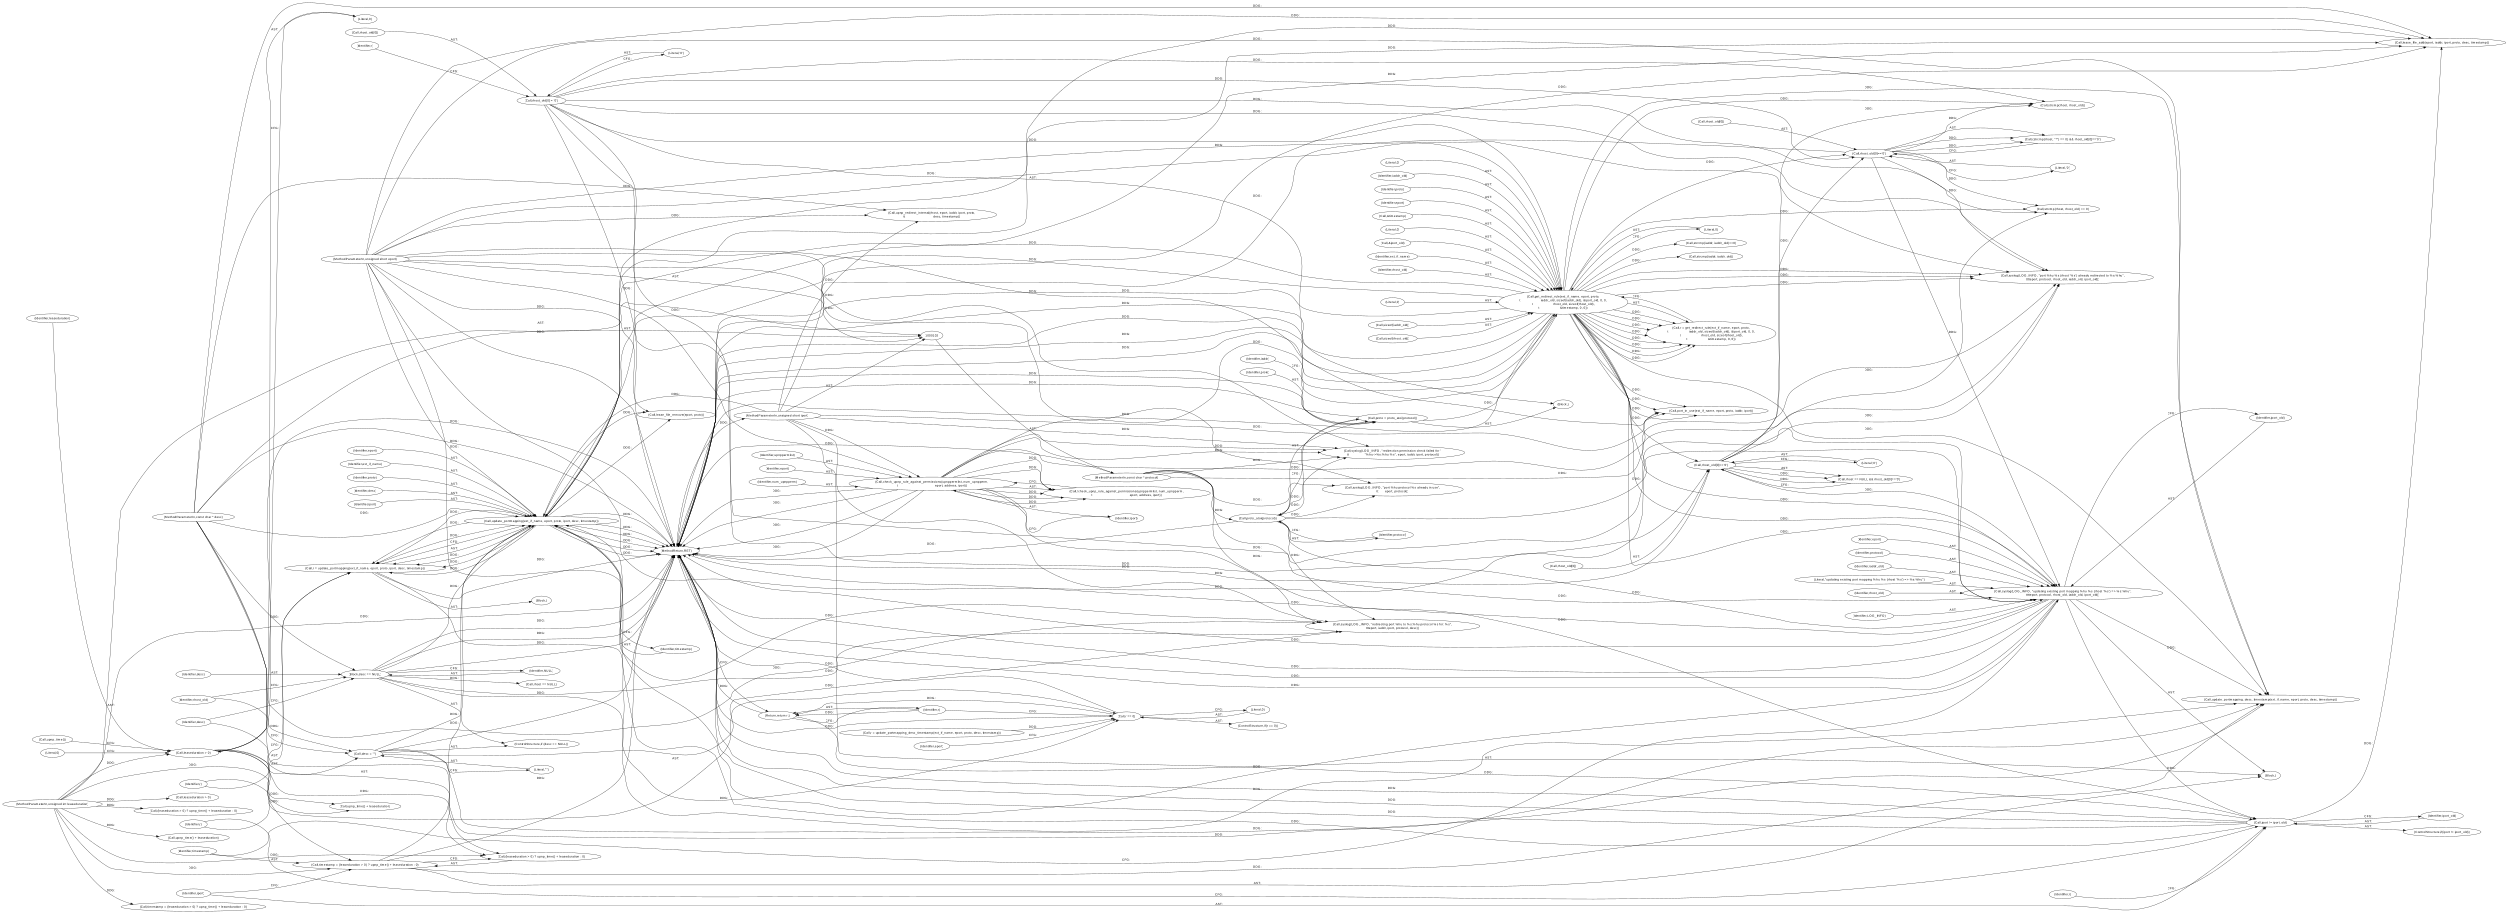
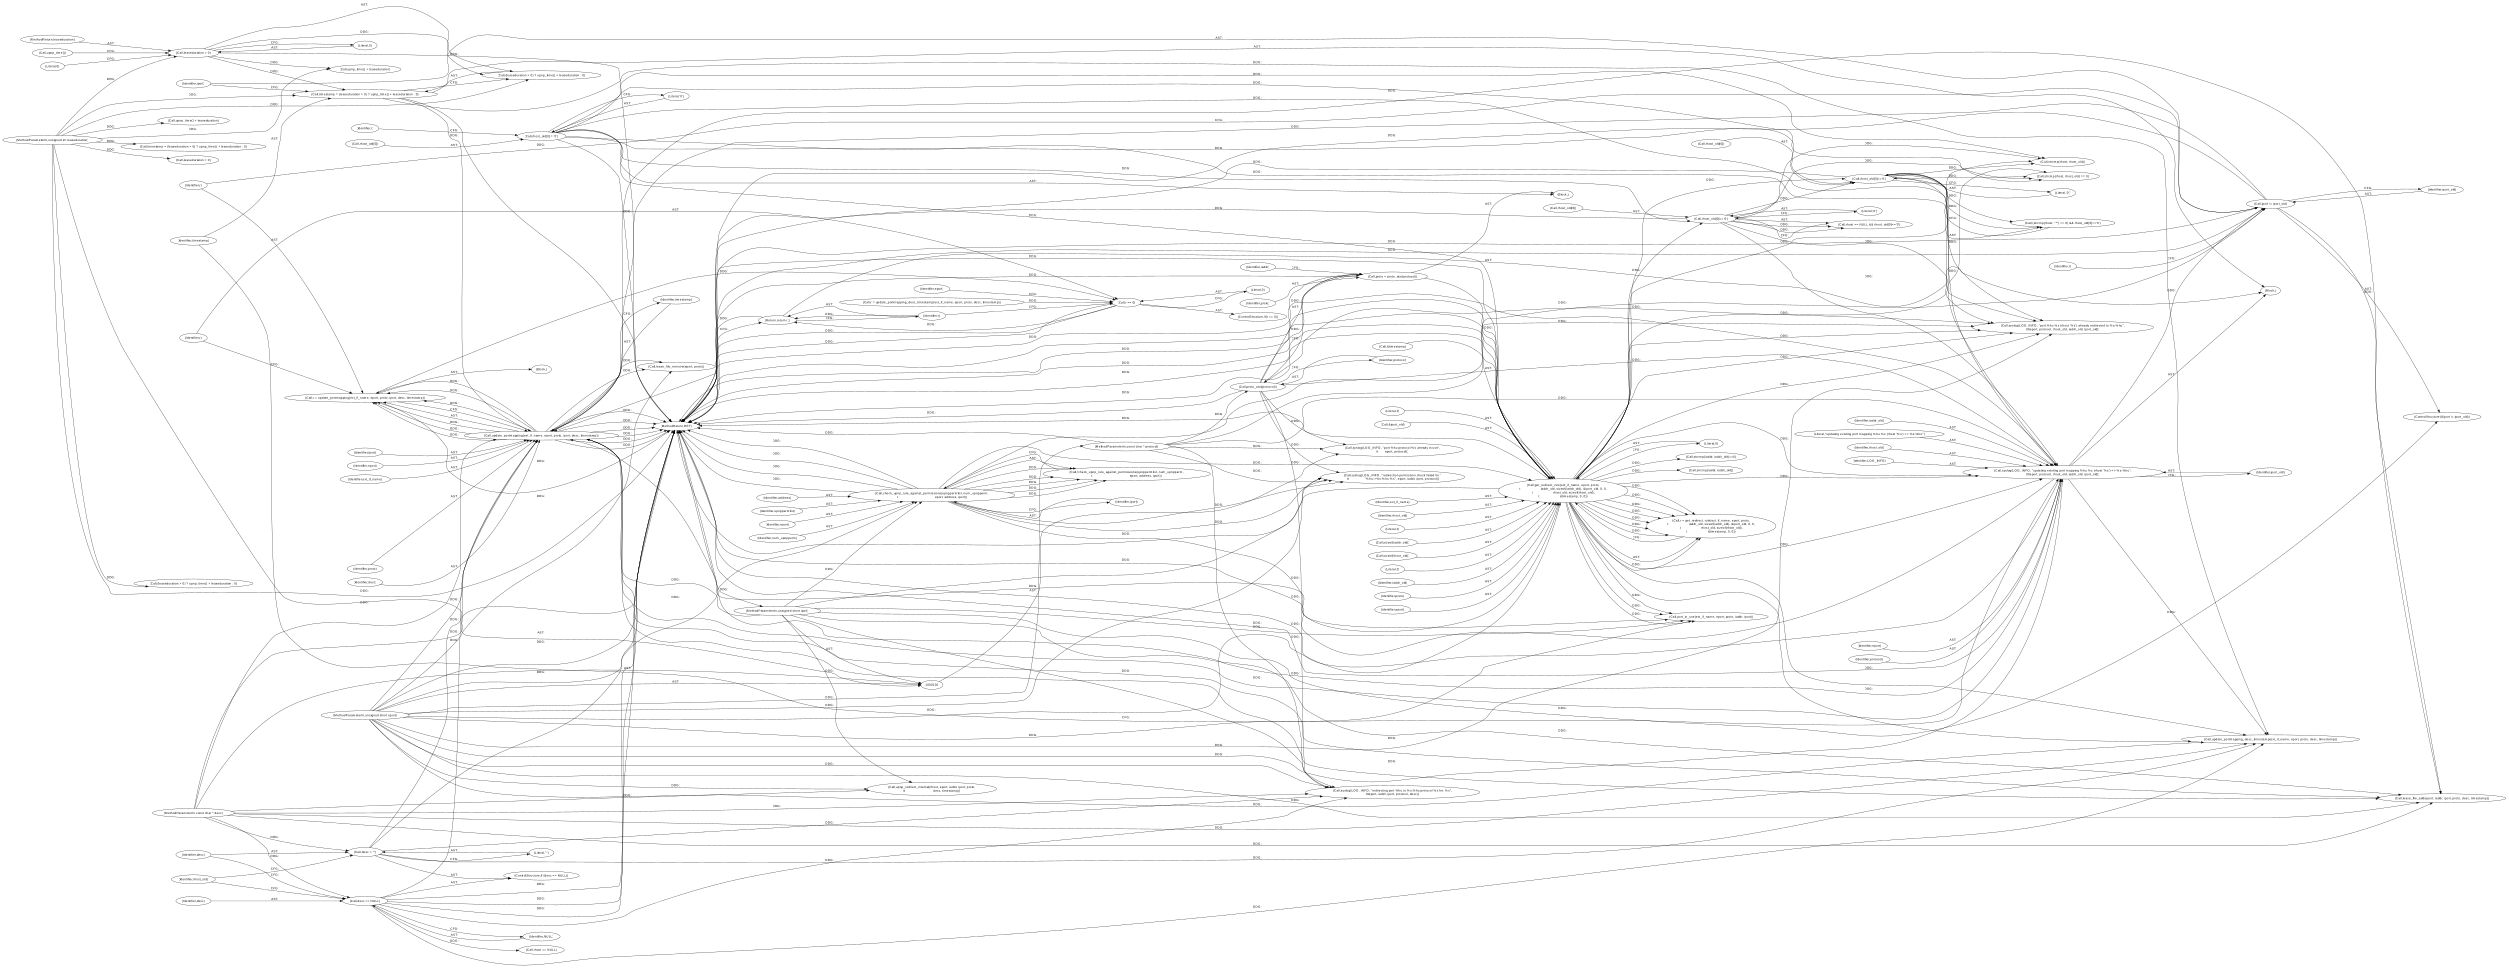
node "(Identifier,leaseduration)": label "(Identifier,leaseduration)" -> "(MethodReturn,leaseduration)"
node "(Identifier,address)": added
node "(Block,desc == NULL)": label "(Block,desc == NULL)" -> "(Call,desc == NULL)"
edge "(MethodParameterIn,unsigned short iport)" -> "(Call,iport != iport_old)": now "(MethodParameterIn,unsigned short iport)" -> "(ControlStructure,if(iport != iport_old))"
